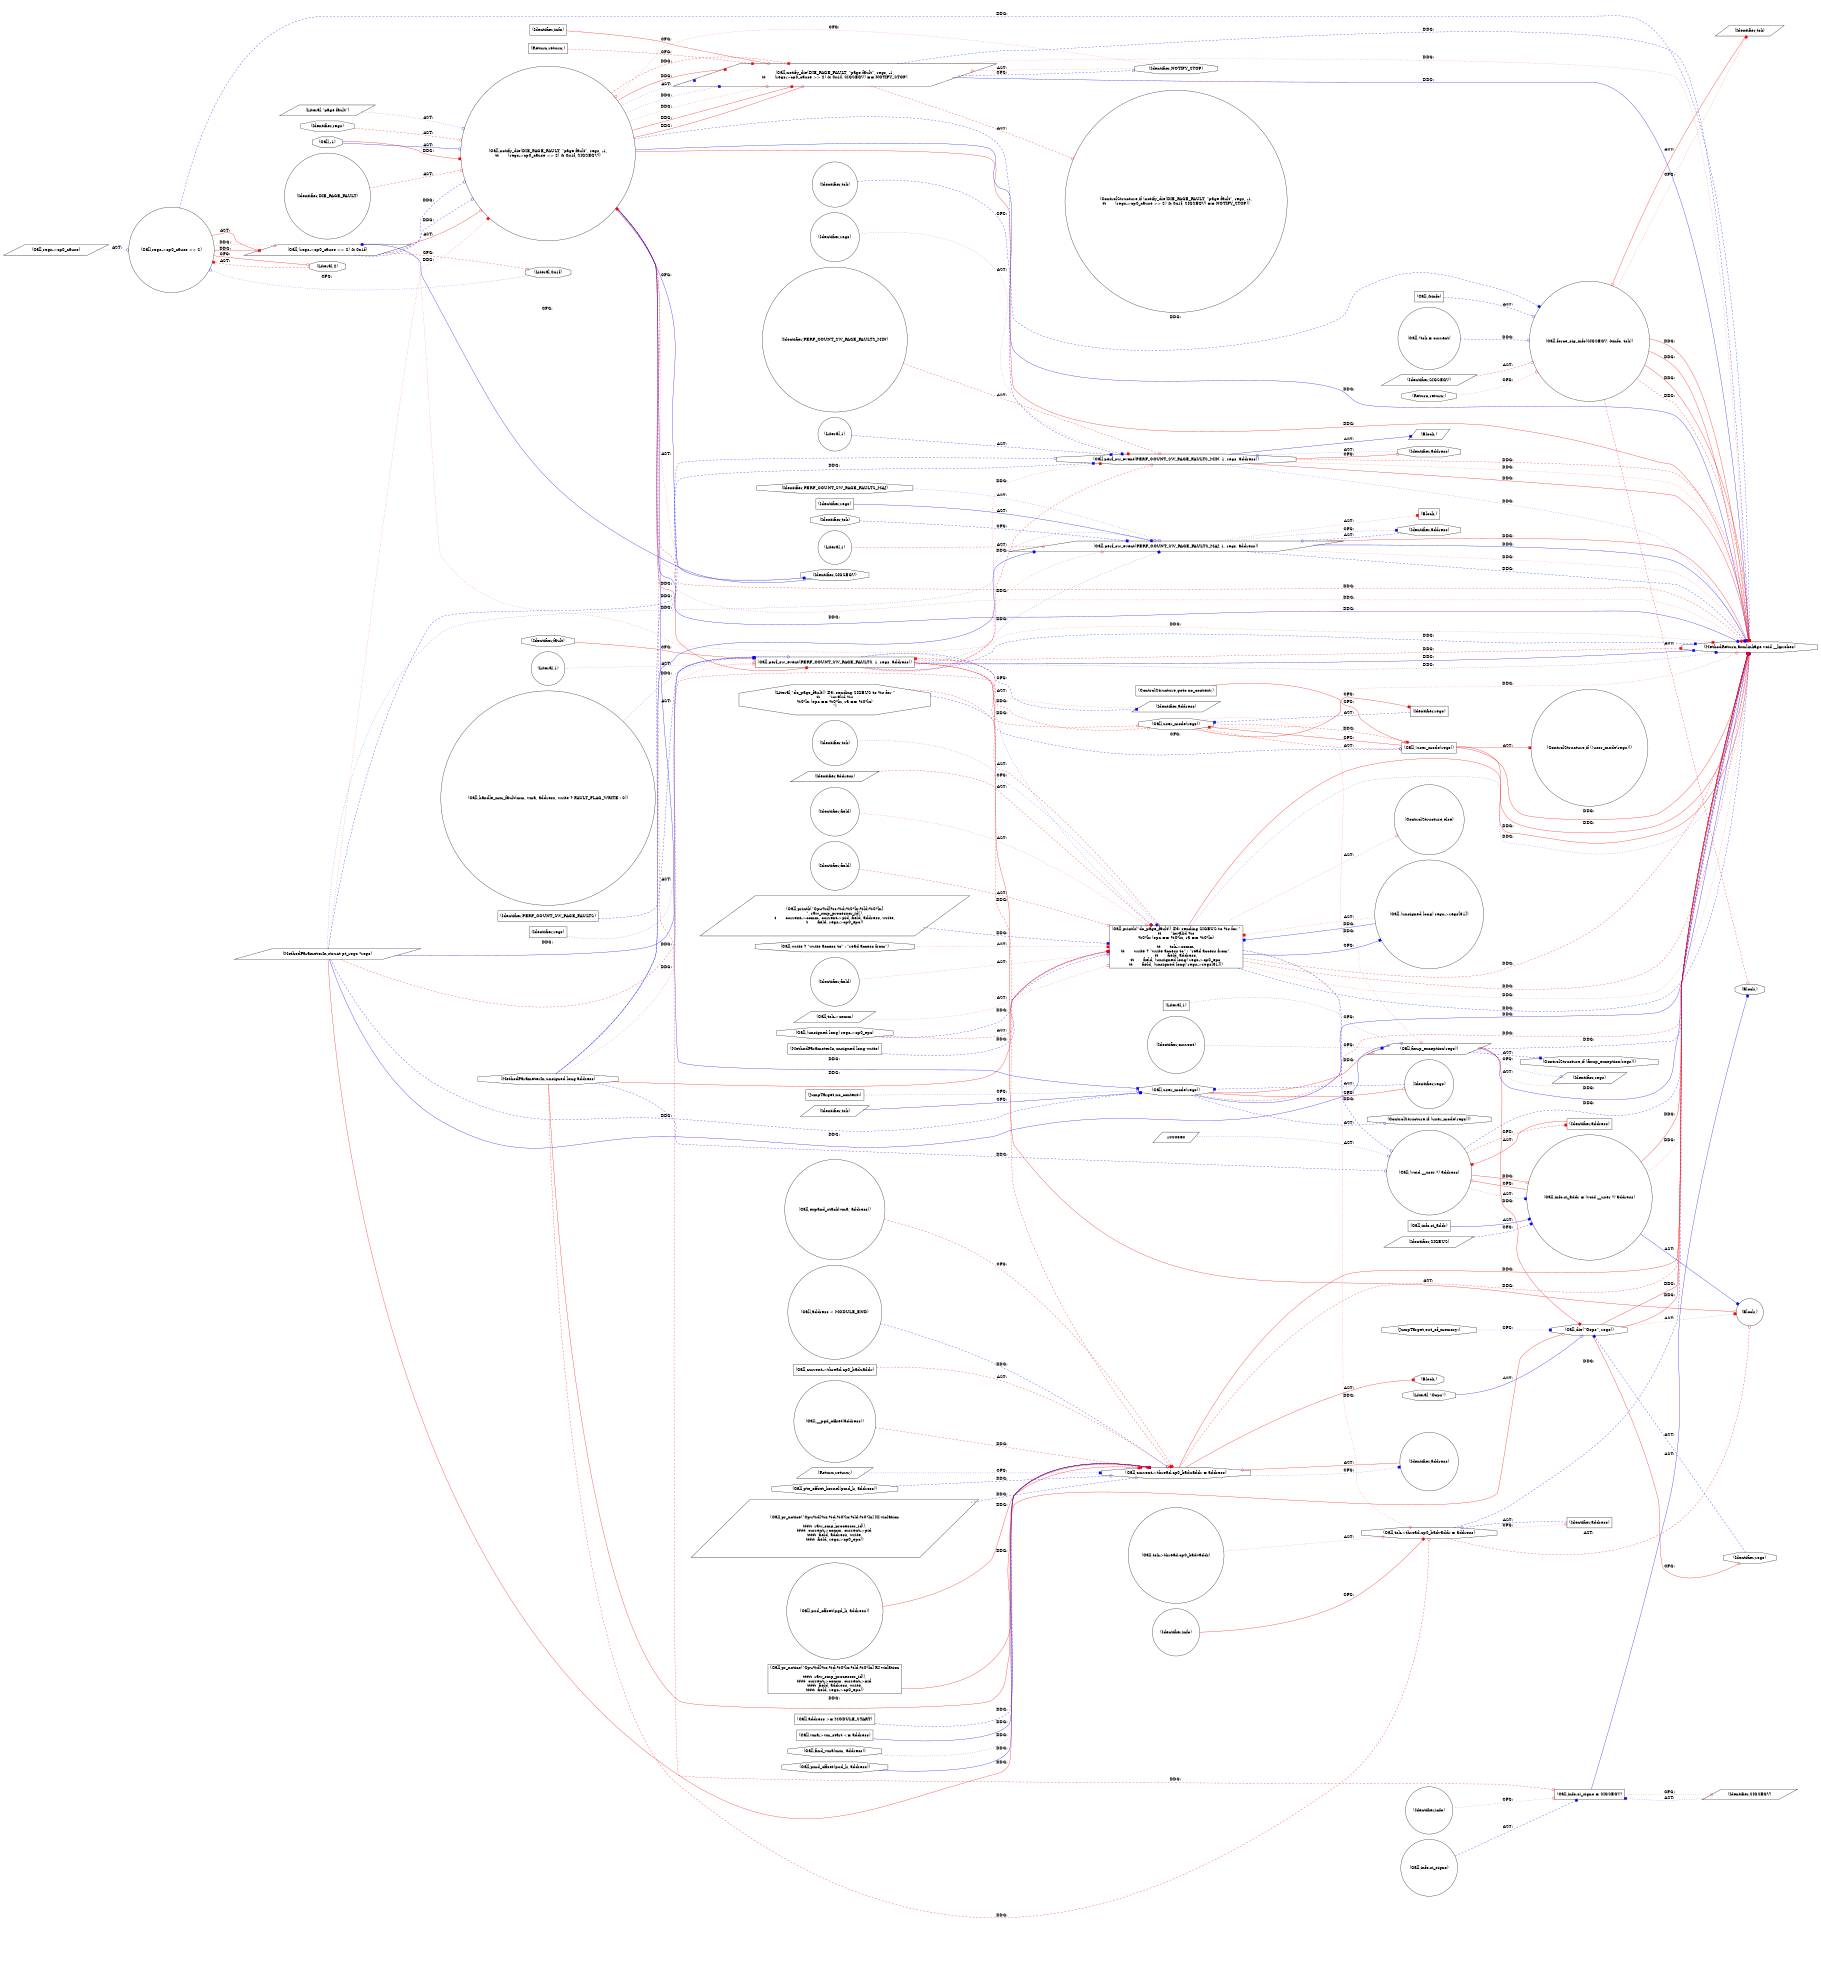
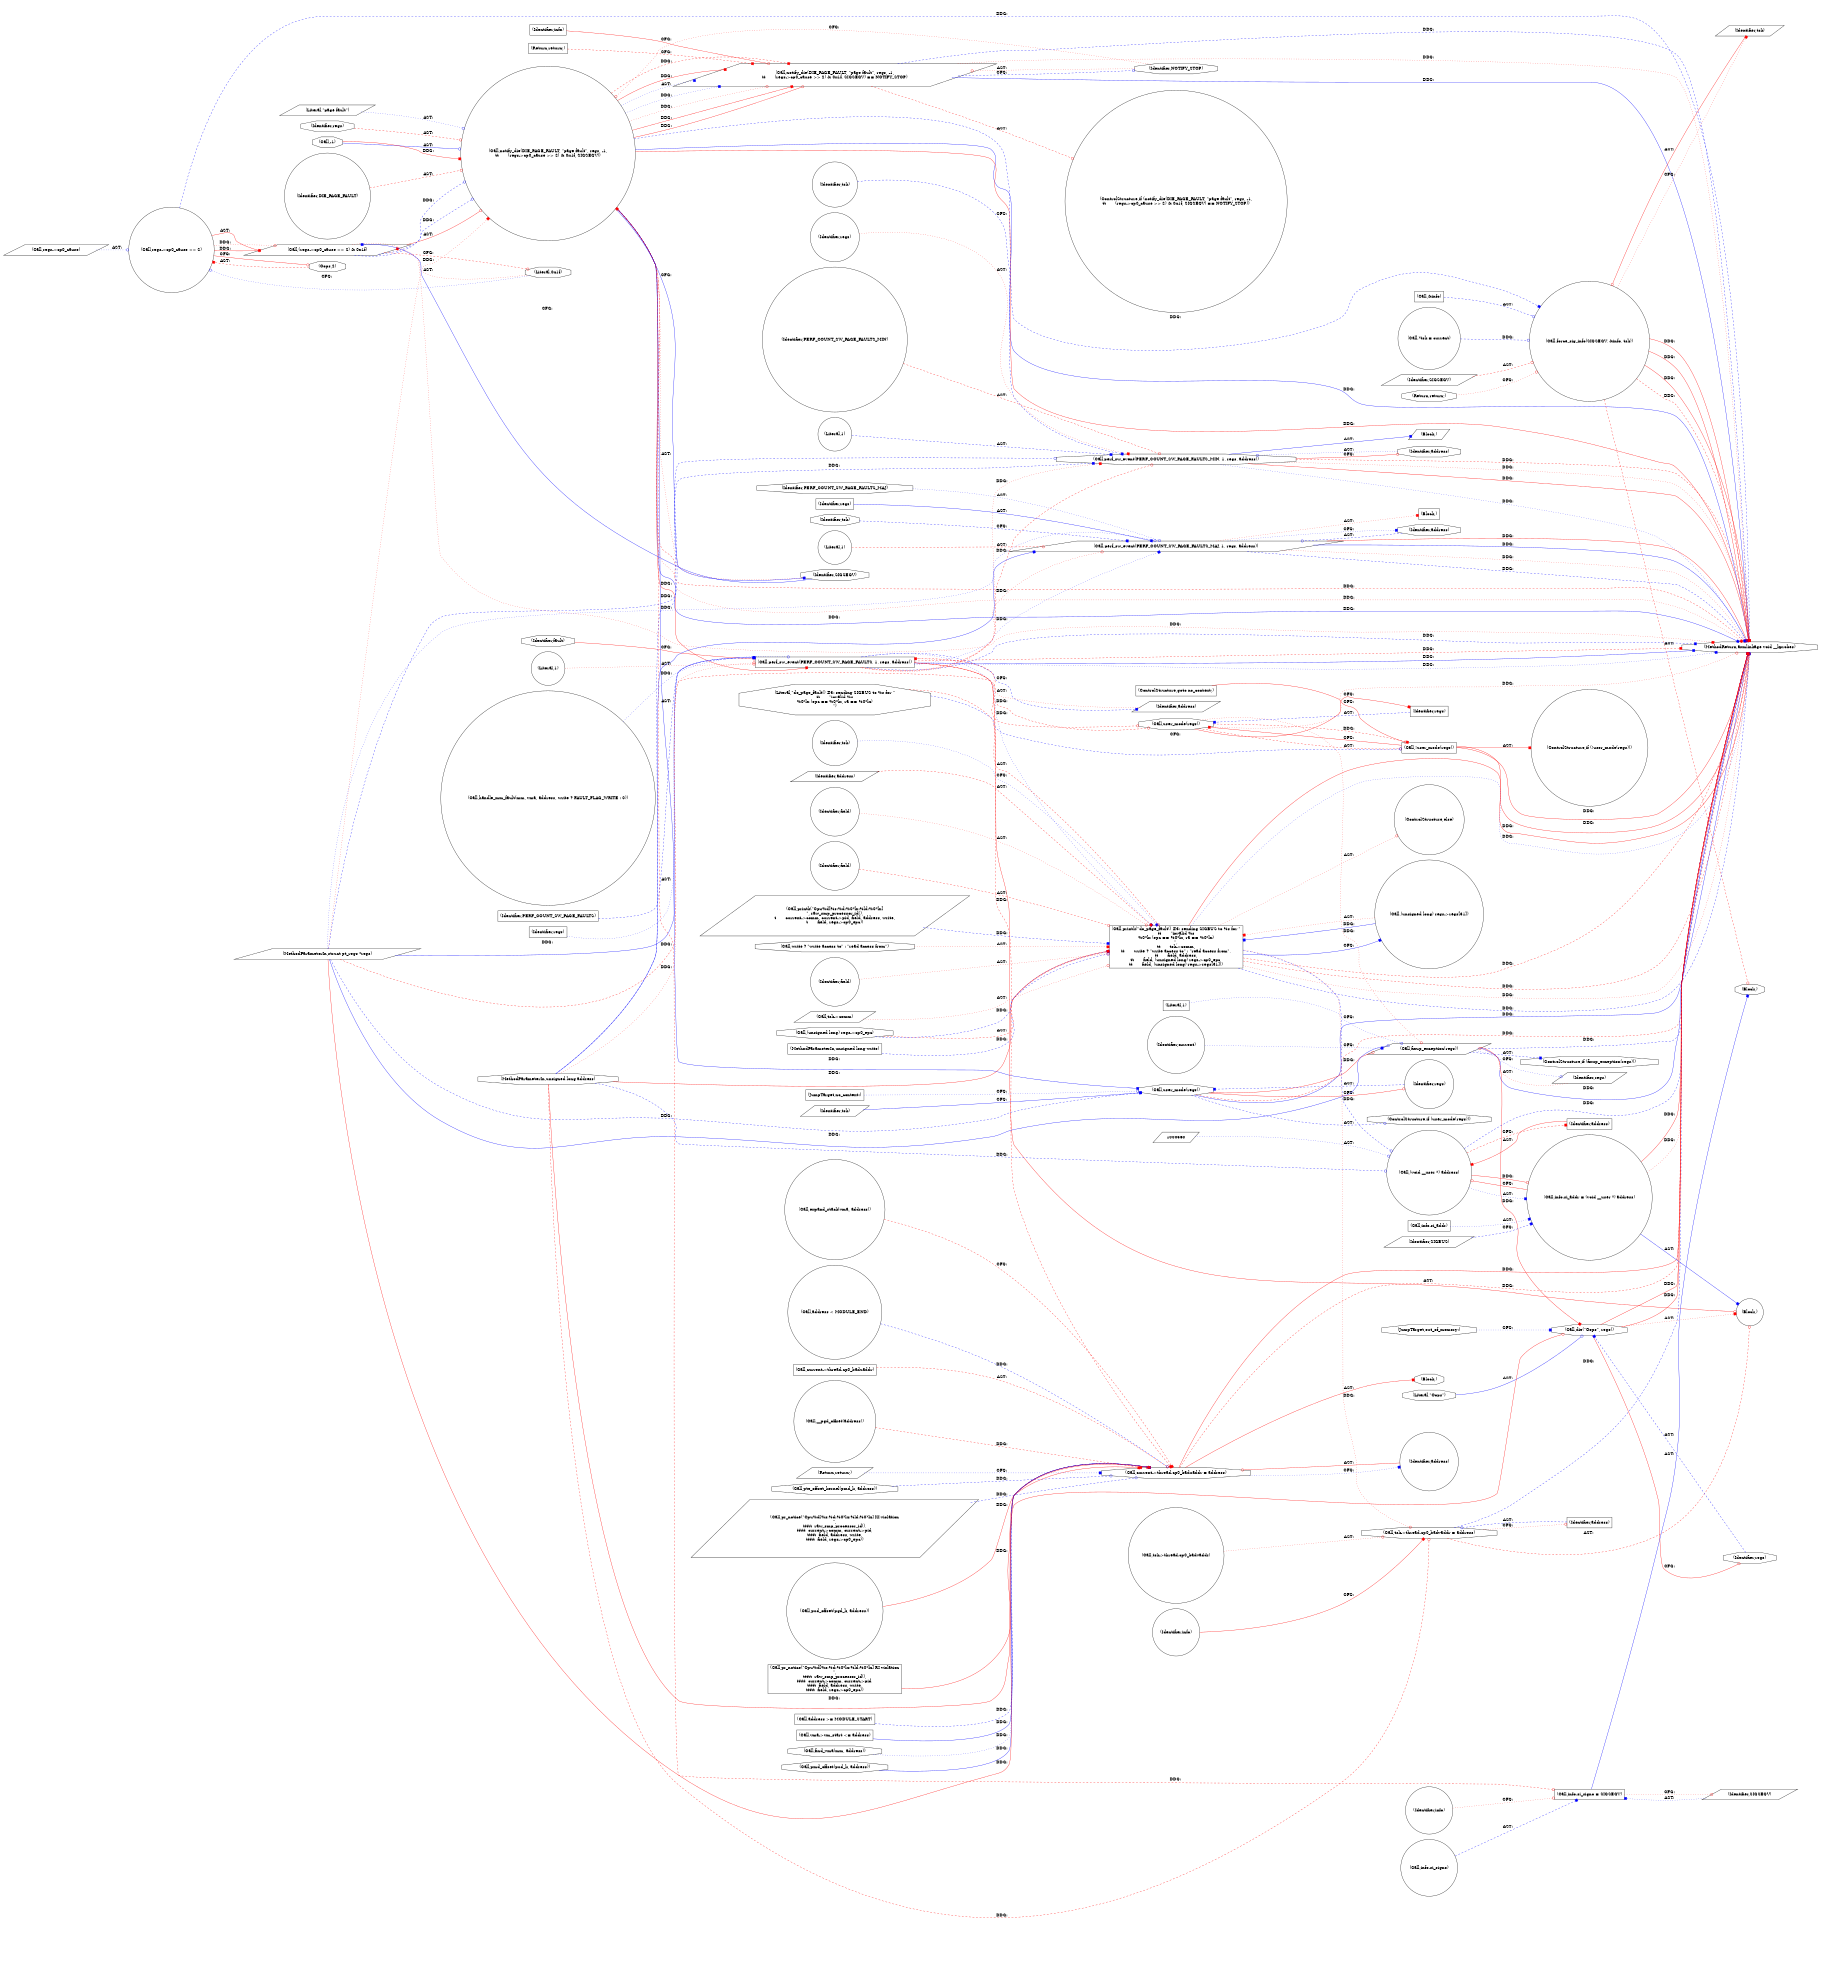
node "(Literal,2)": label "(Literal,2)" -> "(Oops,2)"
edge "(Literal,0x1f)" -> "(Call,(regs->cp0_cause >> 2) & 0x1f)": added, label "AST:"
edge "(Call,info.si_addr)" -> "(Call,info.si_addr = (void __user *) address)": style solid -> dotted
